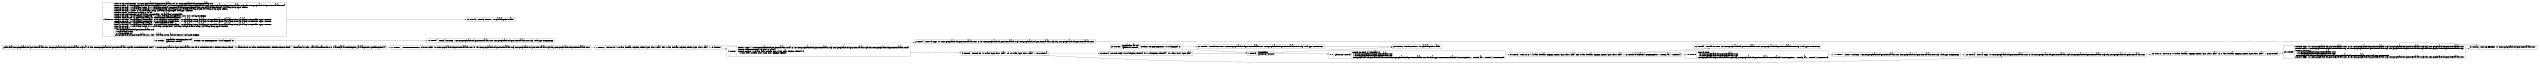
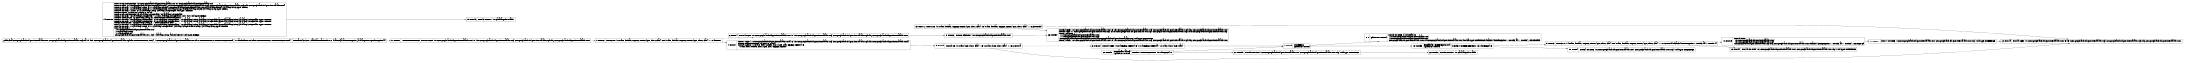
edge "23: 0x005d" -> "3: 0x0006": reversed
edge "7: 0x000f" -> "22: 0x005c": now "7: 0x000f" -> "18: 0x0053"
edge "12: 0x001a" -> "13: 0x001c": reversed
edge "8: ?" -> "9: 0x0013": now "18: 0x0053" -> "9: 0x0013"
